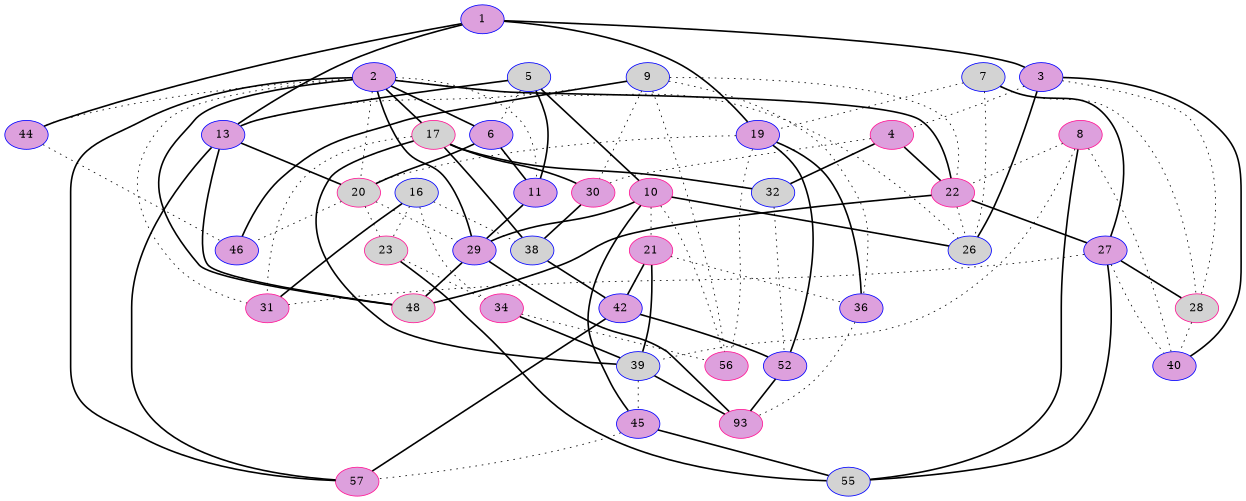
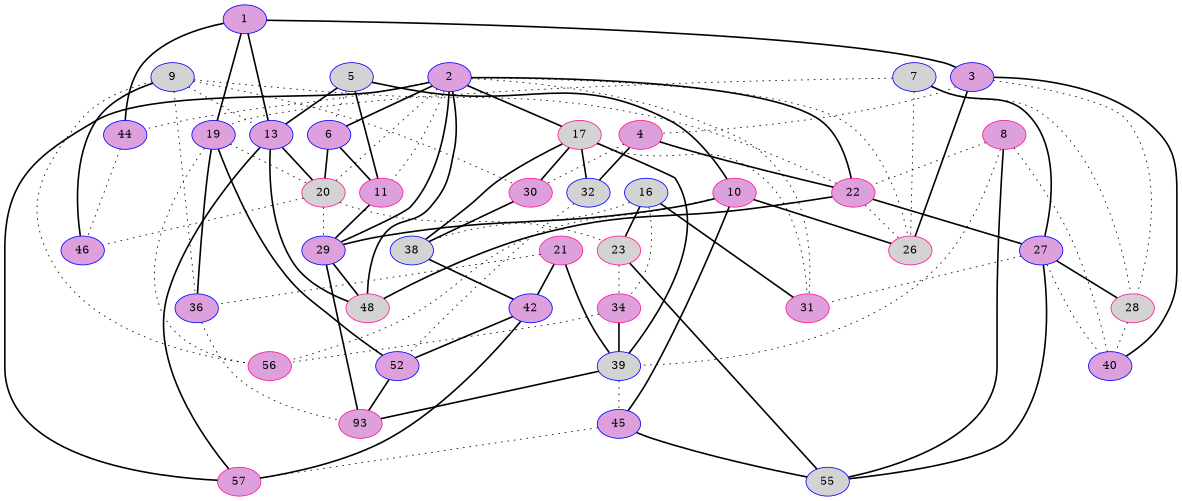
node "11": color blue -> deeppink
edge "16" -- "23": style dotted -> bold
edge "10" -- "21": removed
node "26": color blue -> deeppink
